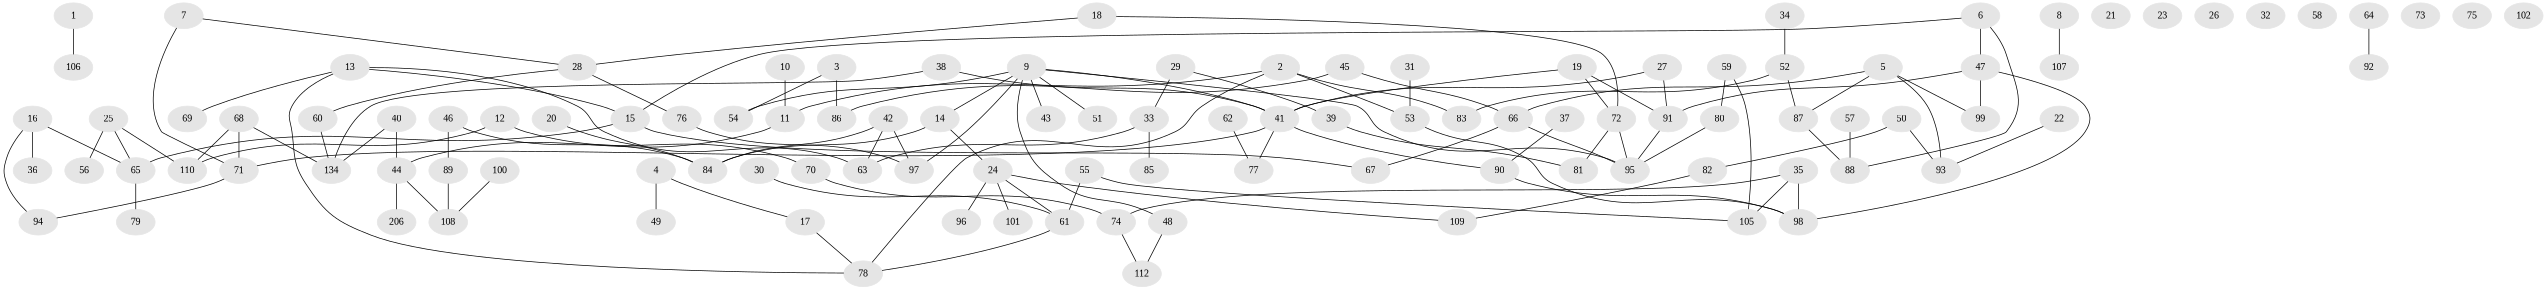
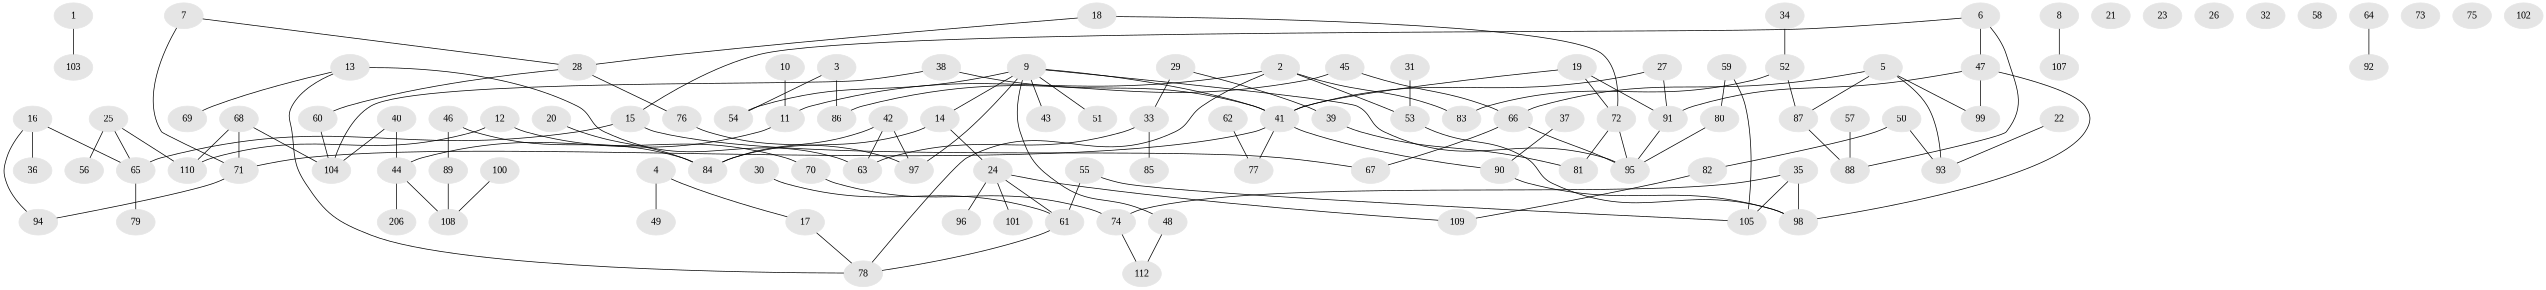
node "106": label "106" -> "103"
edge "13" -- "15": removed
node "134": label "134" -> "104"
